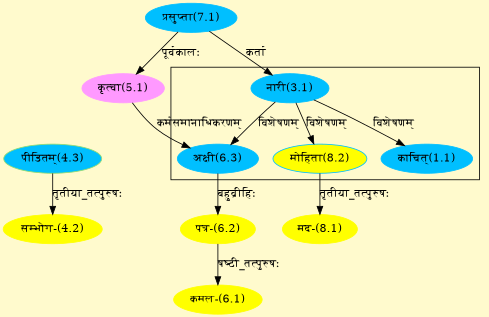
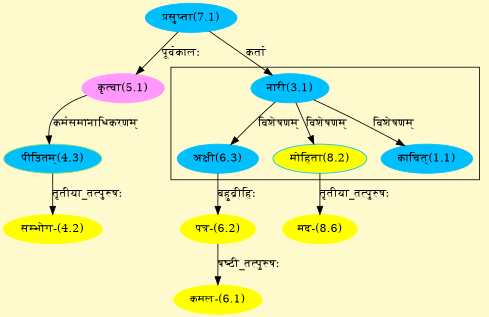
edge "कृत्वा(5.1)" -> "अक्षी(6.3)": now "कृत्वा(5.1)" -> "पीडितम्(4.3)"
node "मद-(8.1)": label "मद-(8.1)" -> "मद-(8.6)"
